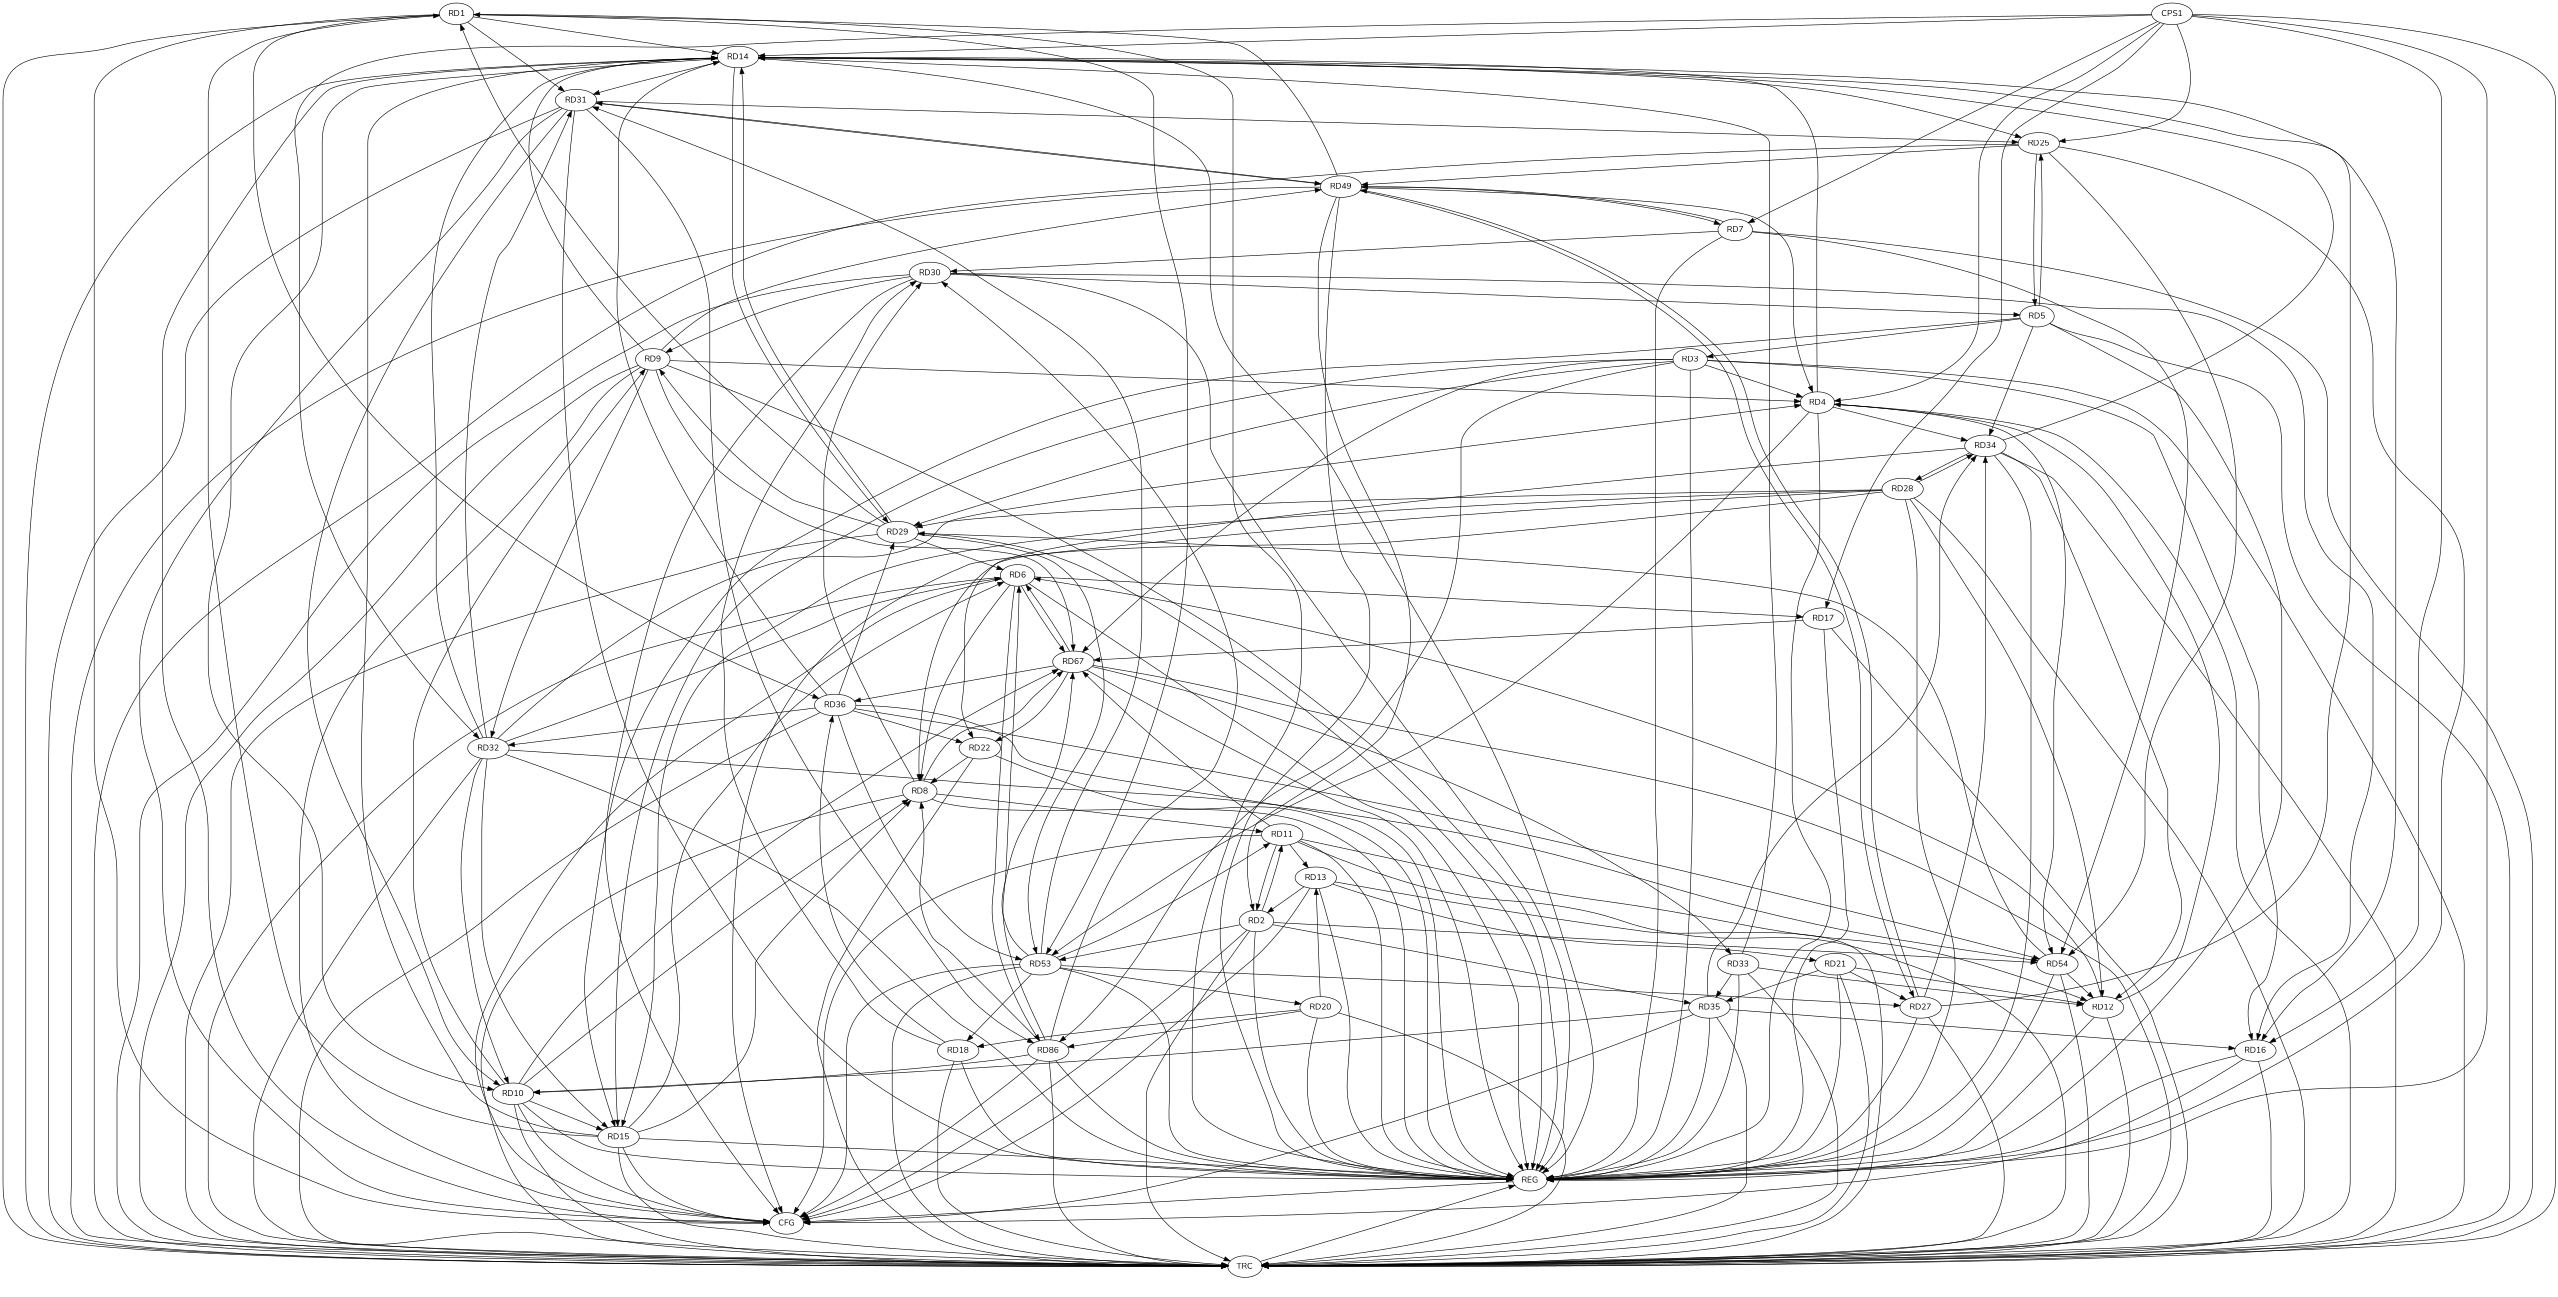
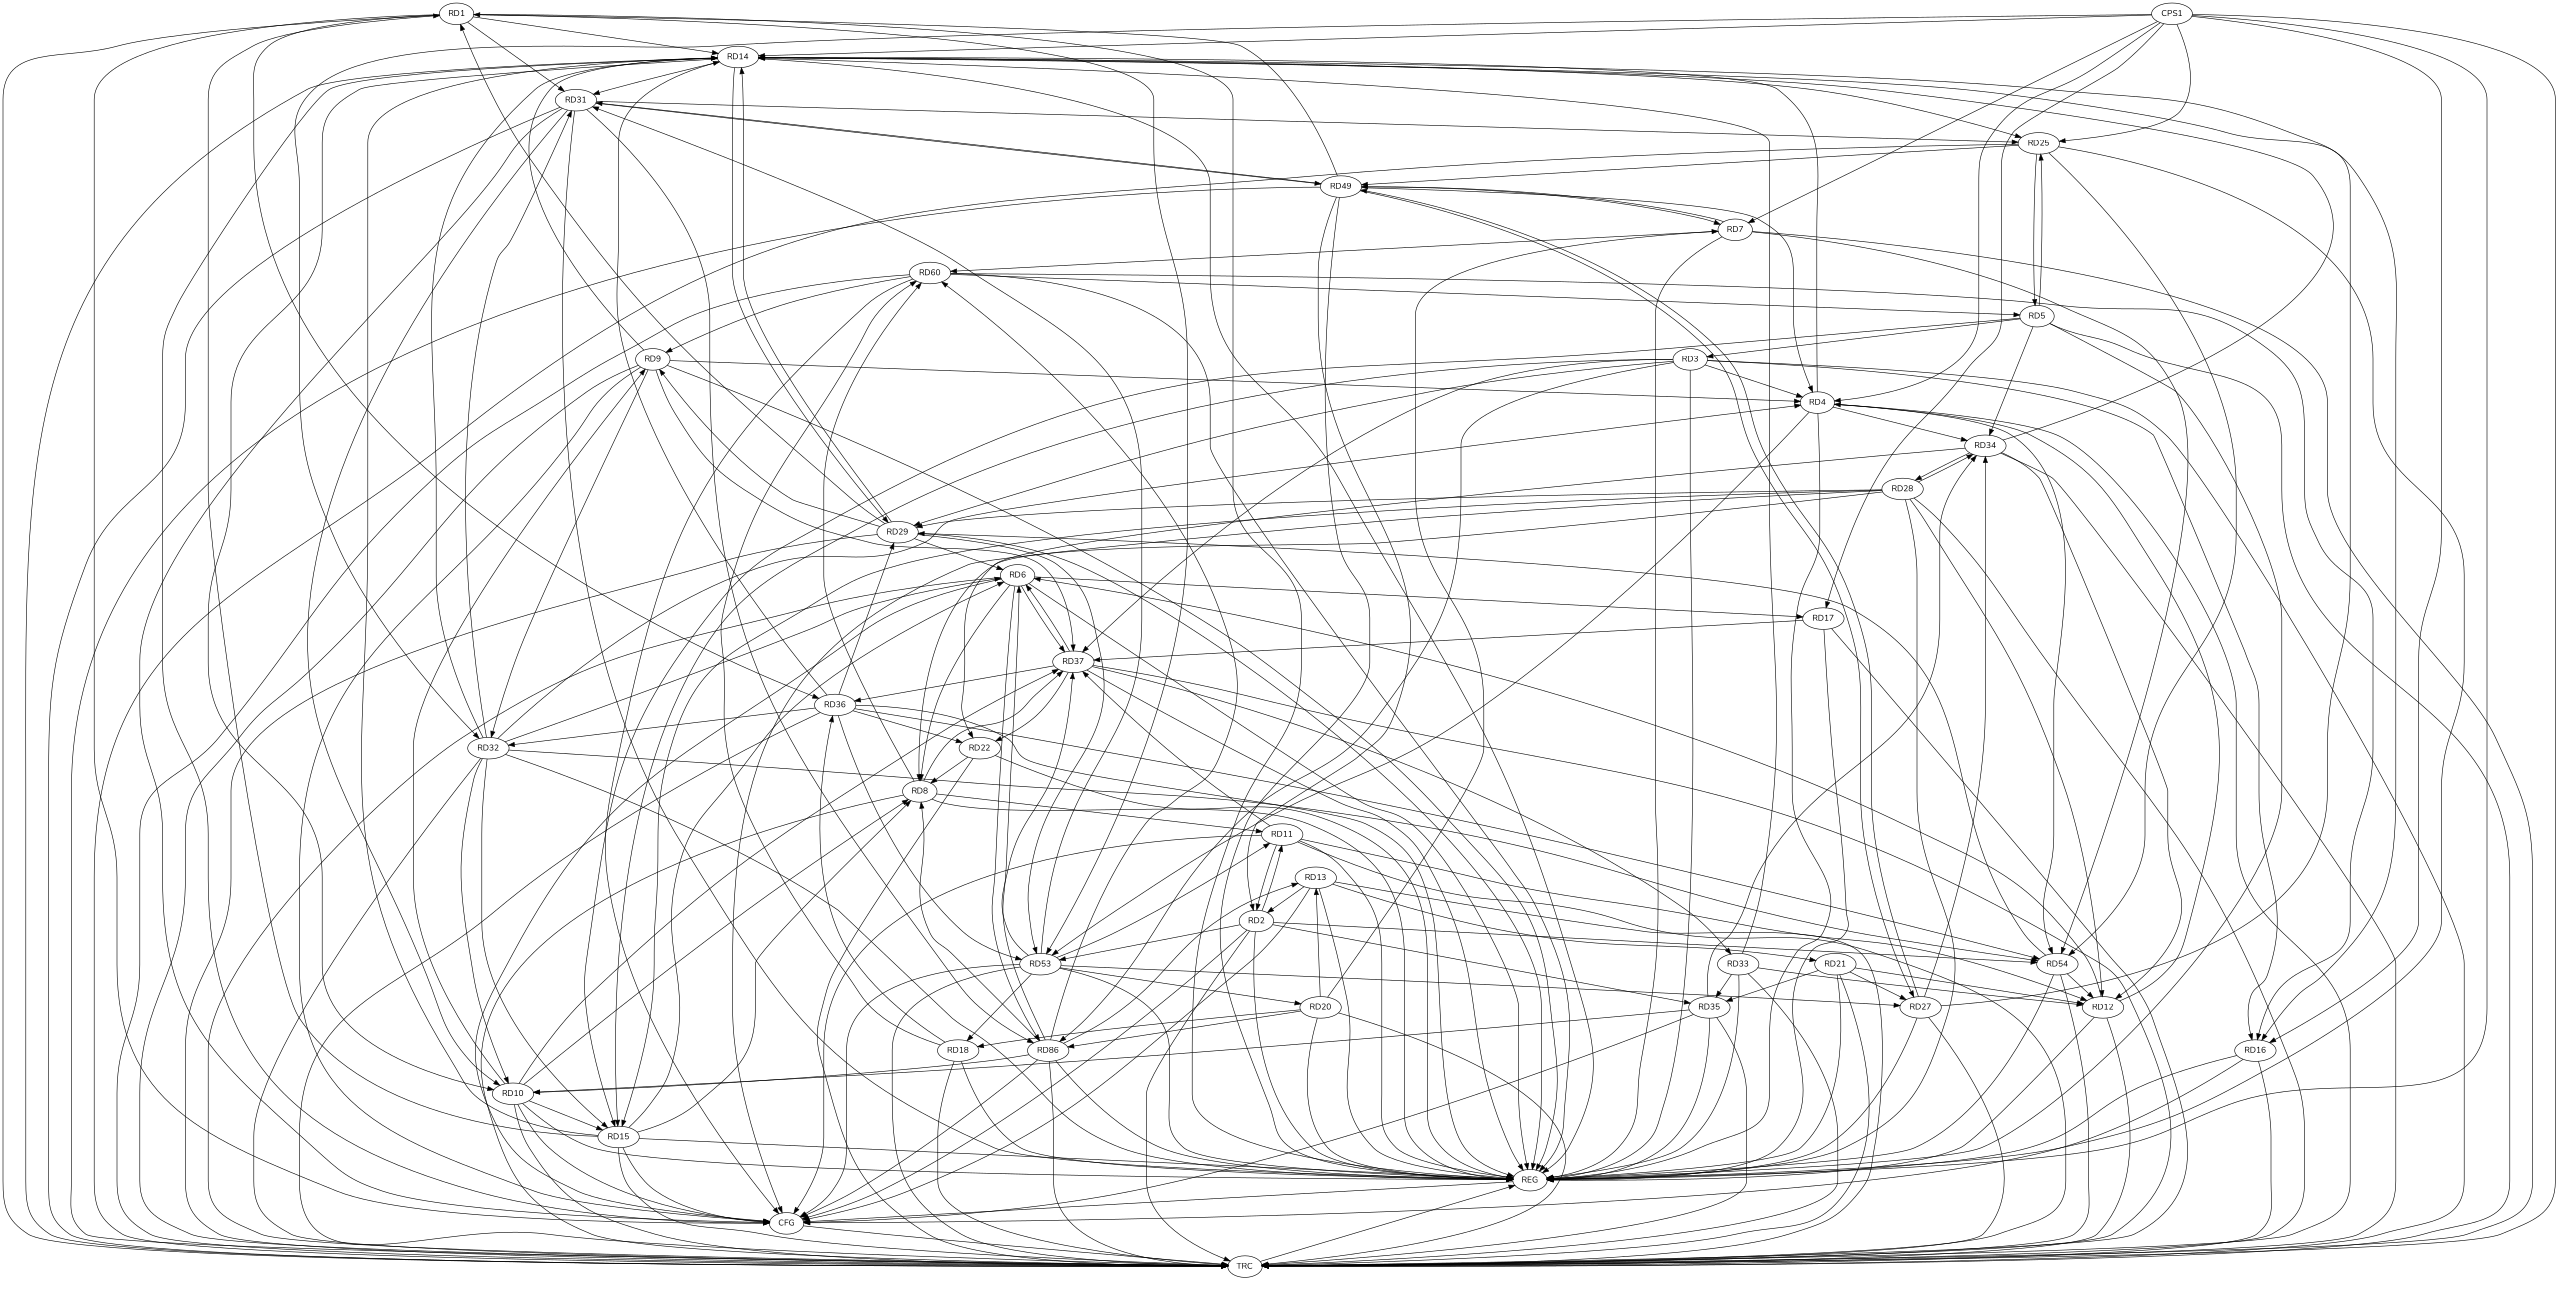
edge "RD9" -> "RD49": removed
node "RD30": label "RD30" -> "RD60"
edge "RD20" -> "RD7": added
node "RD67": label "RD67" -> "RD37"
edge "RD11" -> "RD13": now "RD86" -> "RD13"
edge "RD34" -> "REG": removed
edge "RD35" -> "RD16": removed
edge "CFG" -> "TRC": added
